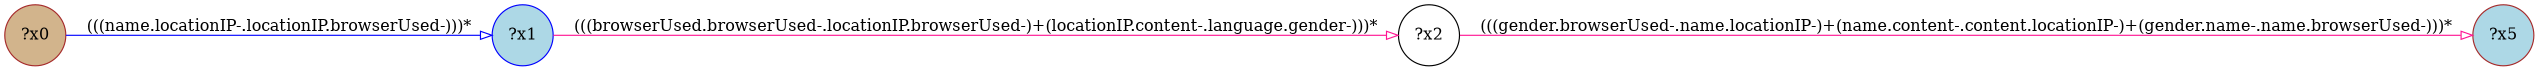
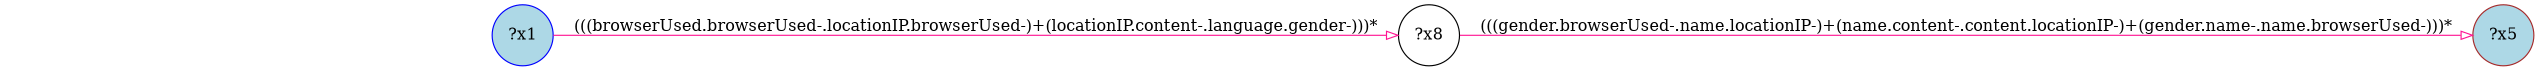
node "?x0": removed
node "?x2": label "?x2" -> "?x8"
